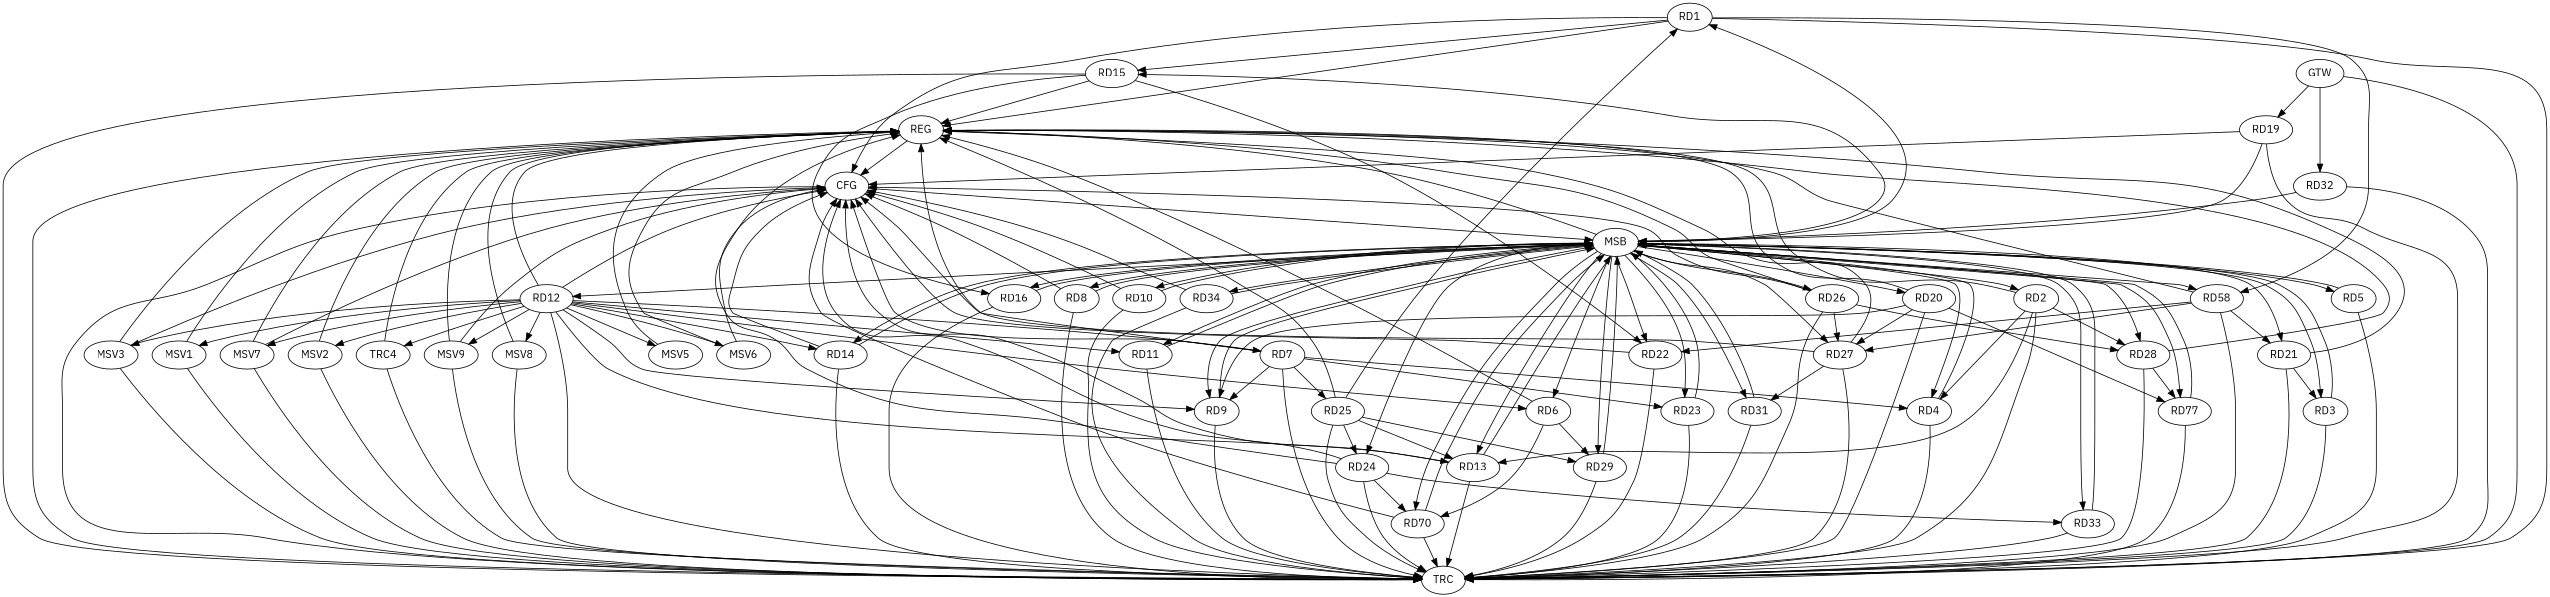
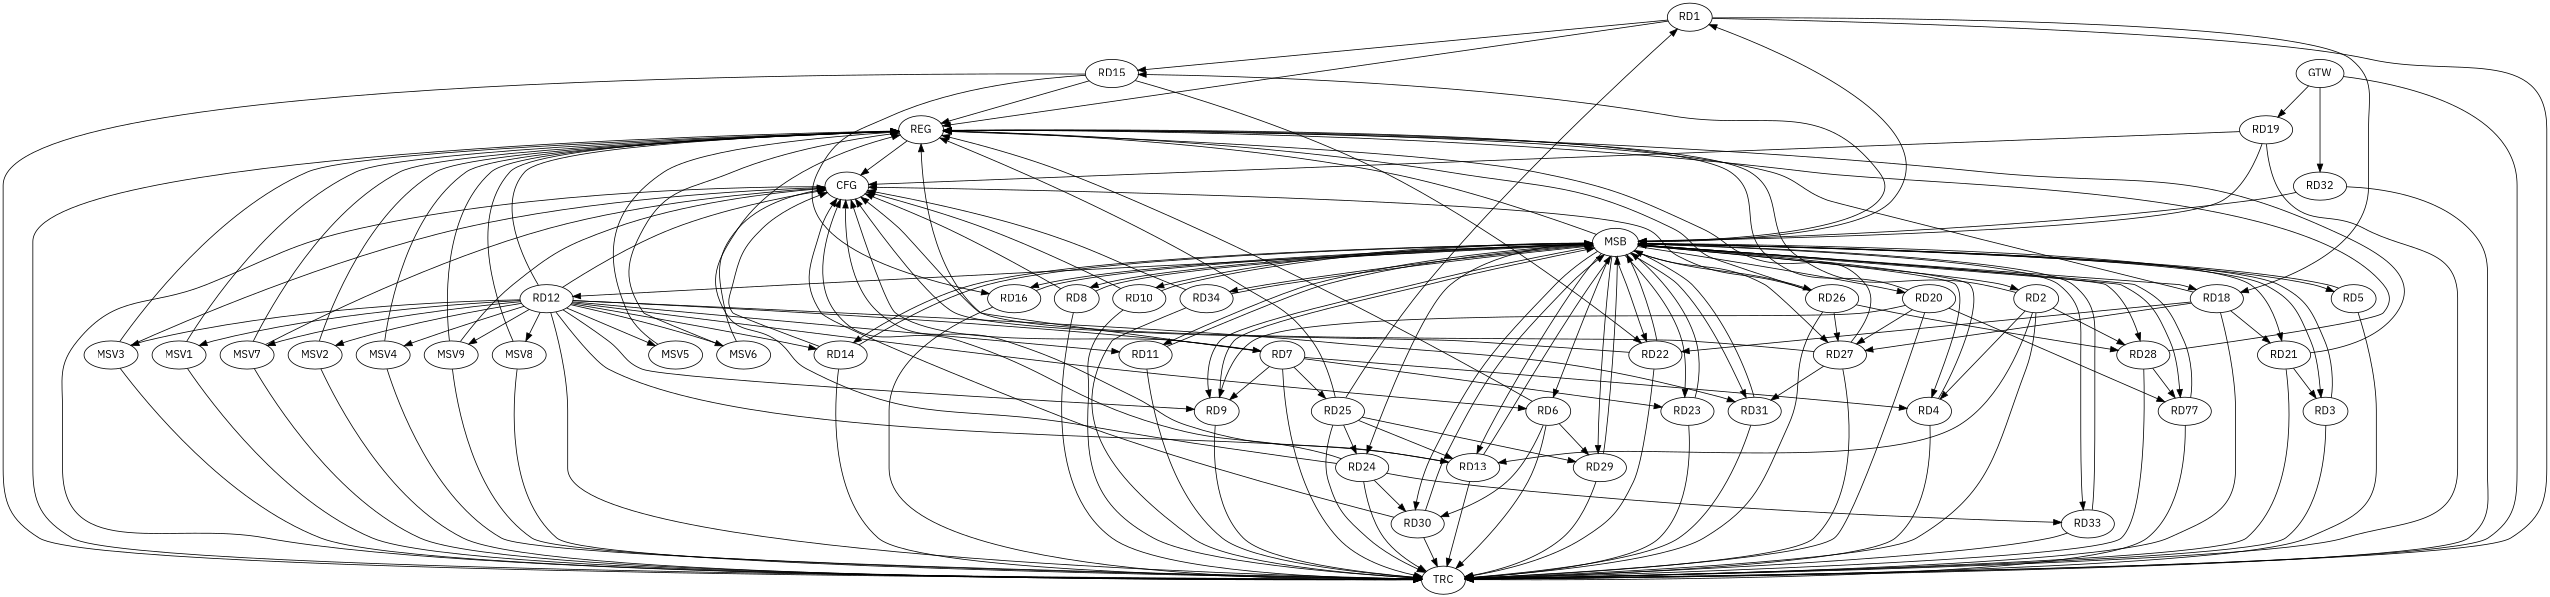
edge "RD1" -> "CFG": removed
edge "CFG" -> "MSB": now "RD22" -> "MSB"
node "RD58": label "RD58" -> "RD18"
edge "RD12" -> "RD31": added
node "TRC4": label "TRC4" -> "MSV4"
edge "RD6" -> "TRC": added
node "RD70": label "RD70" -> "RD30"
